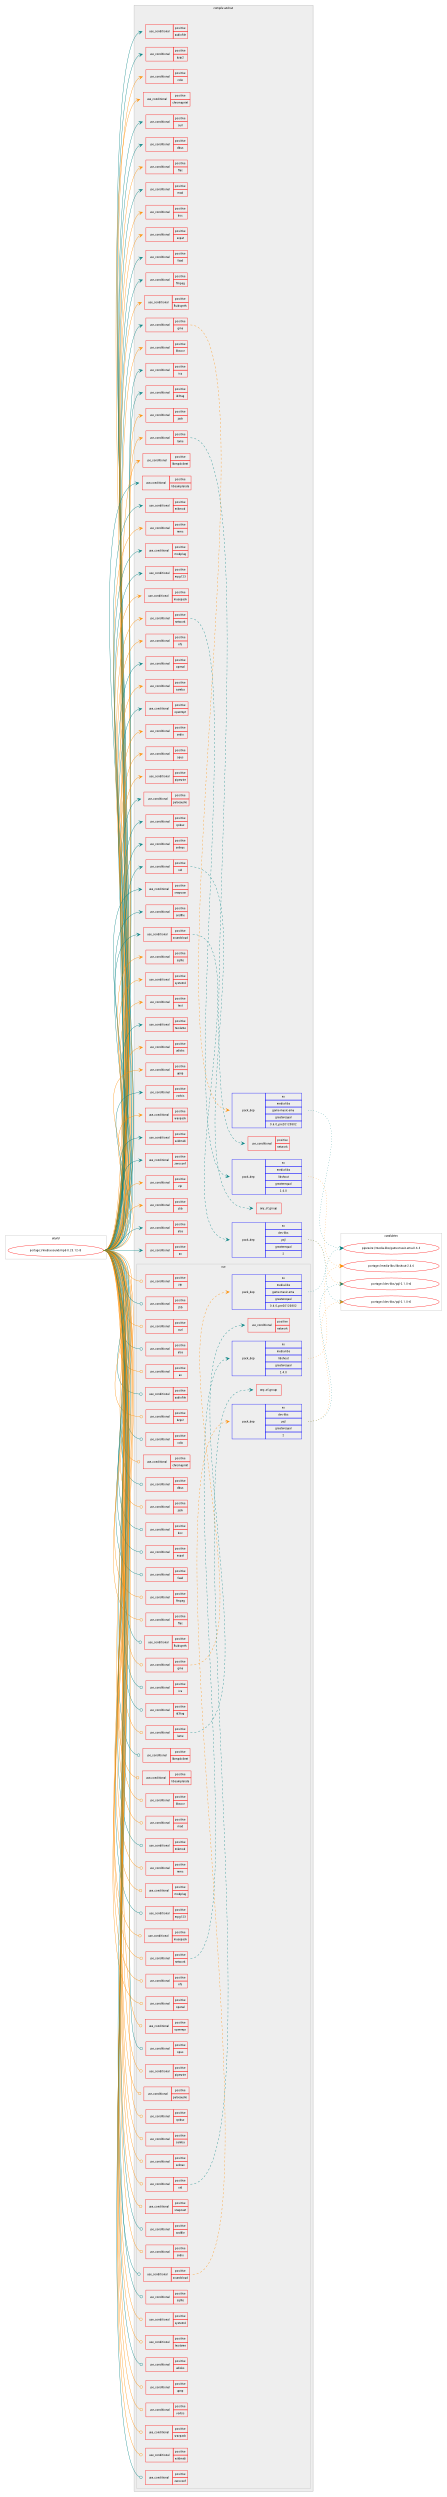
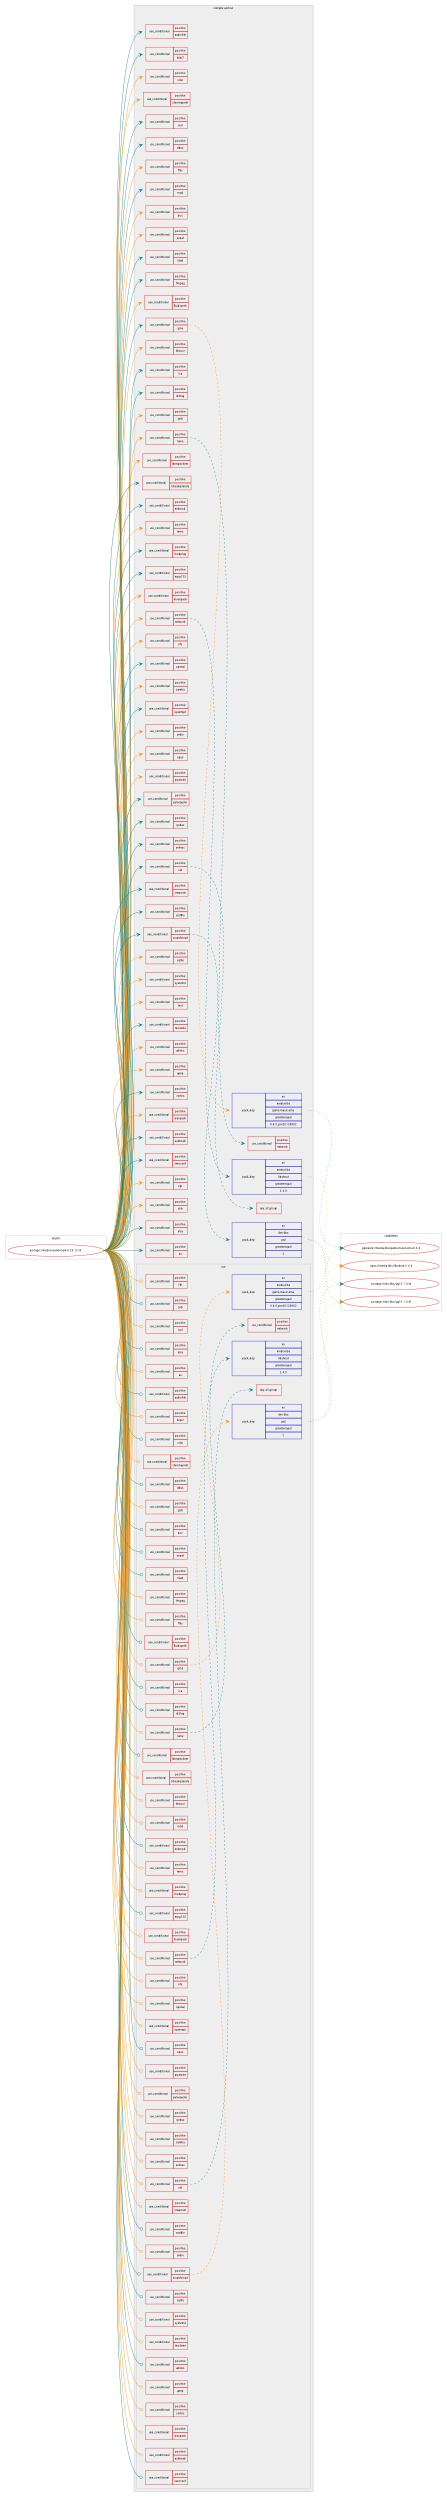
node "portage://media-libs/libshout-2.4.6": label "portage://media-libs/libshout-2.4.6" -> "opus://media-libs/libshout-2.4.6"
